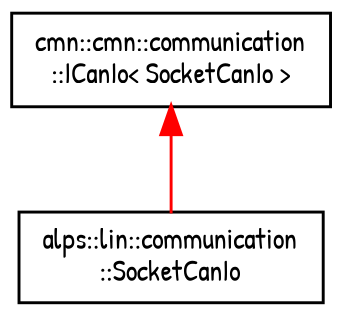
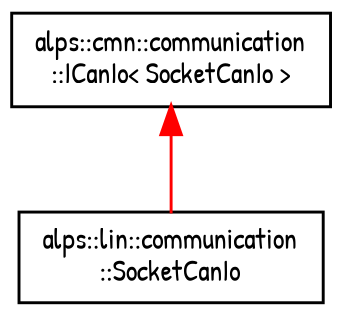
node "cmn::cmn::communication ::ICanIo< SocketCanIo >": label "cmn::cmn::communication ::ICanIo< SocketCanIo >" -> "alps::cmn::communication ::ICanIo< SocketCanIo >"
